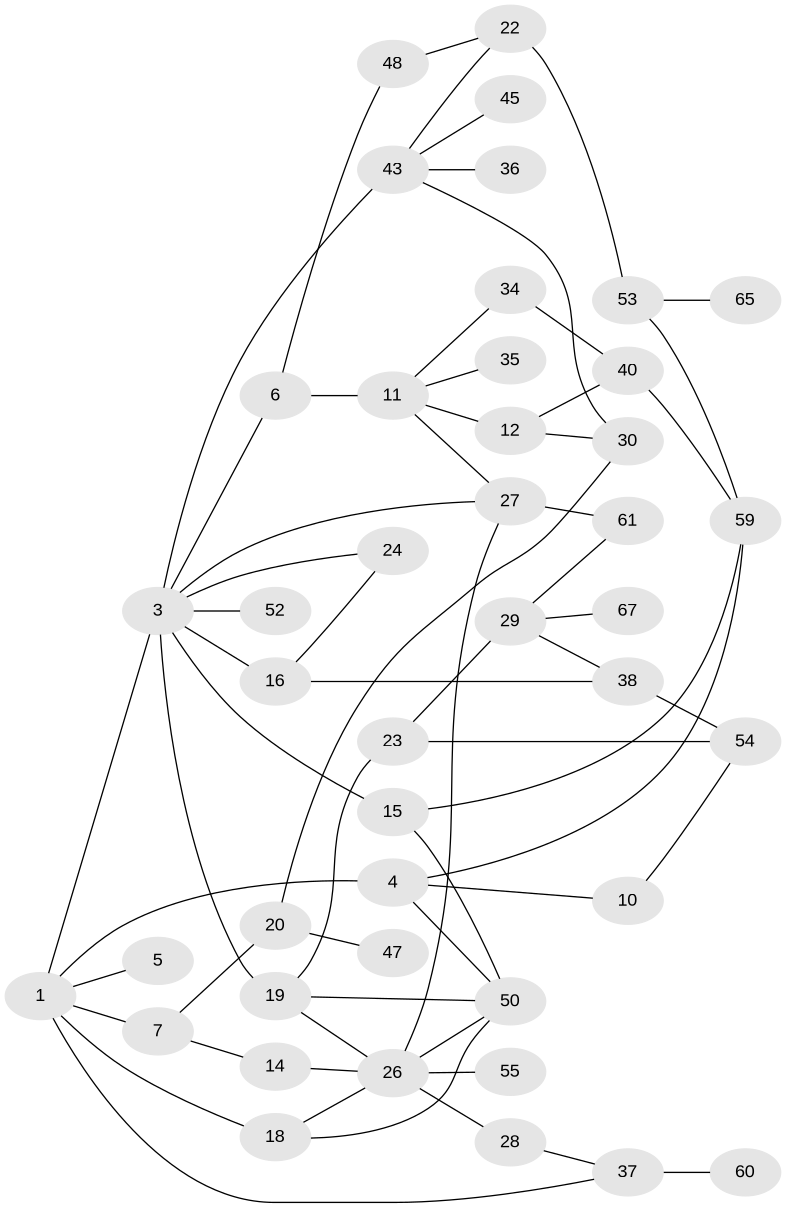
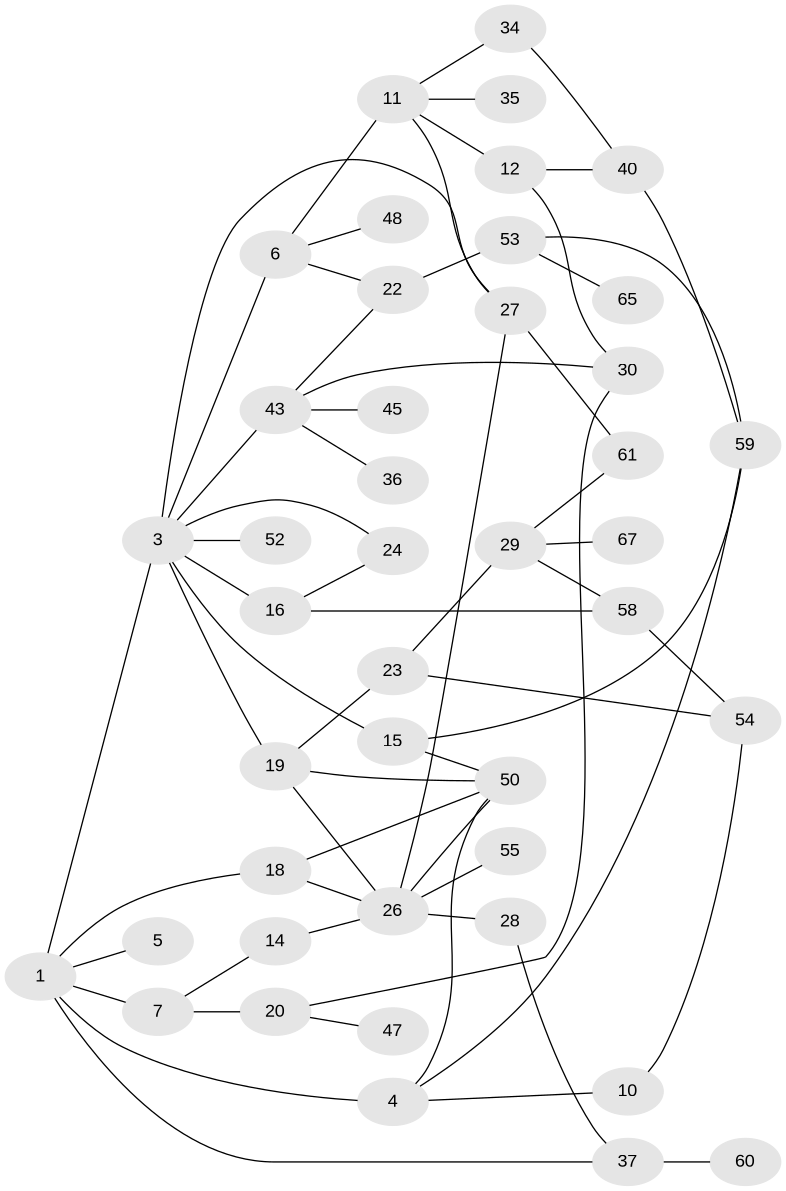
edge "22" -- "48": now "22" -- "6"
node "38": label "38" -> "58"
